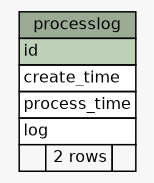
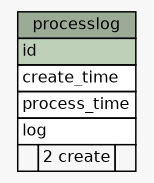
node "processlog": text "2 rows" -> "2 create"
